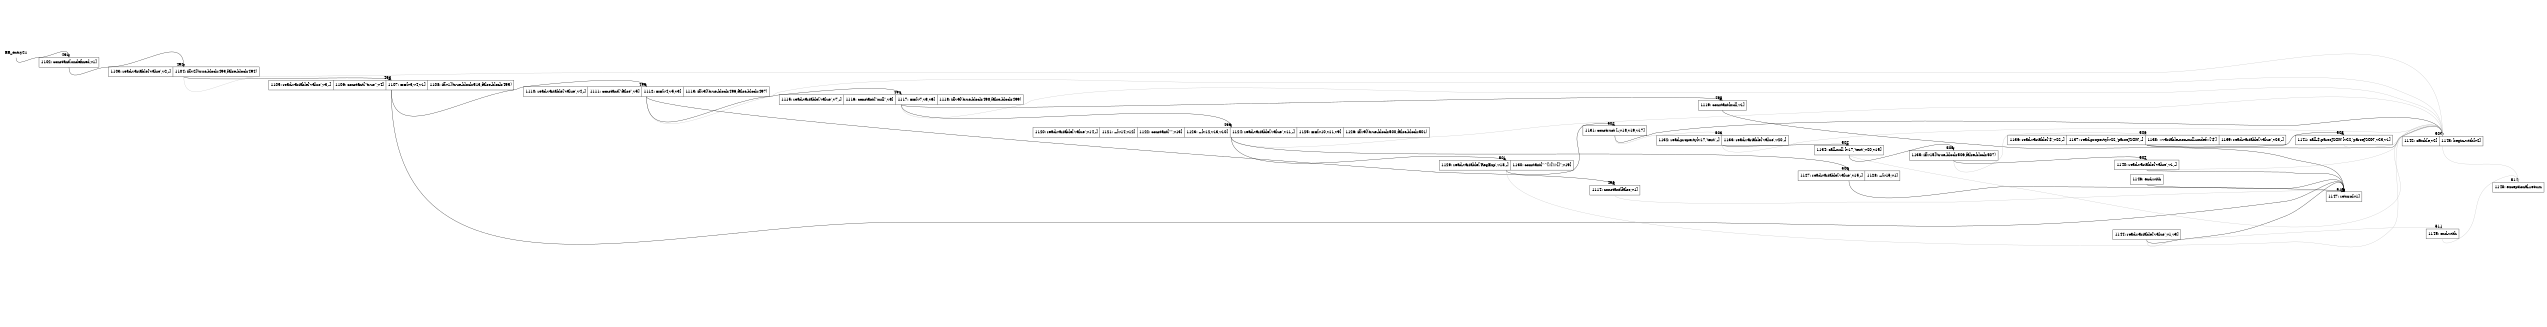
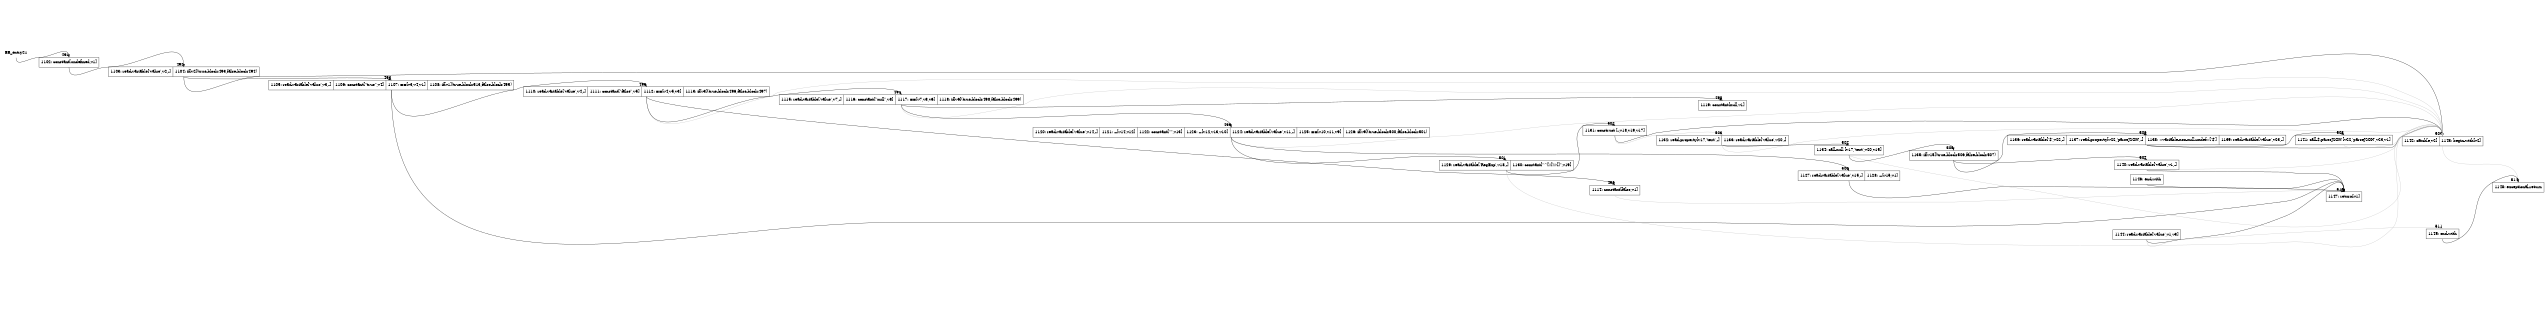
edge "1103: read-variable['value',v2,-]" -> "1142: catch[e,v2]": color gray -> black
edge "1135: if[v15](true-block:506,false-block:507)" -> "1136: read-variable['$',v22,-]": color gray -> black
edge "1119: constant[null,v1]" -> "1147: return[v1]": removed
edge "1145: end-with" -> "1148: exceptional-return": color gray -> black
